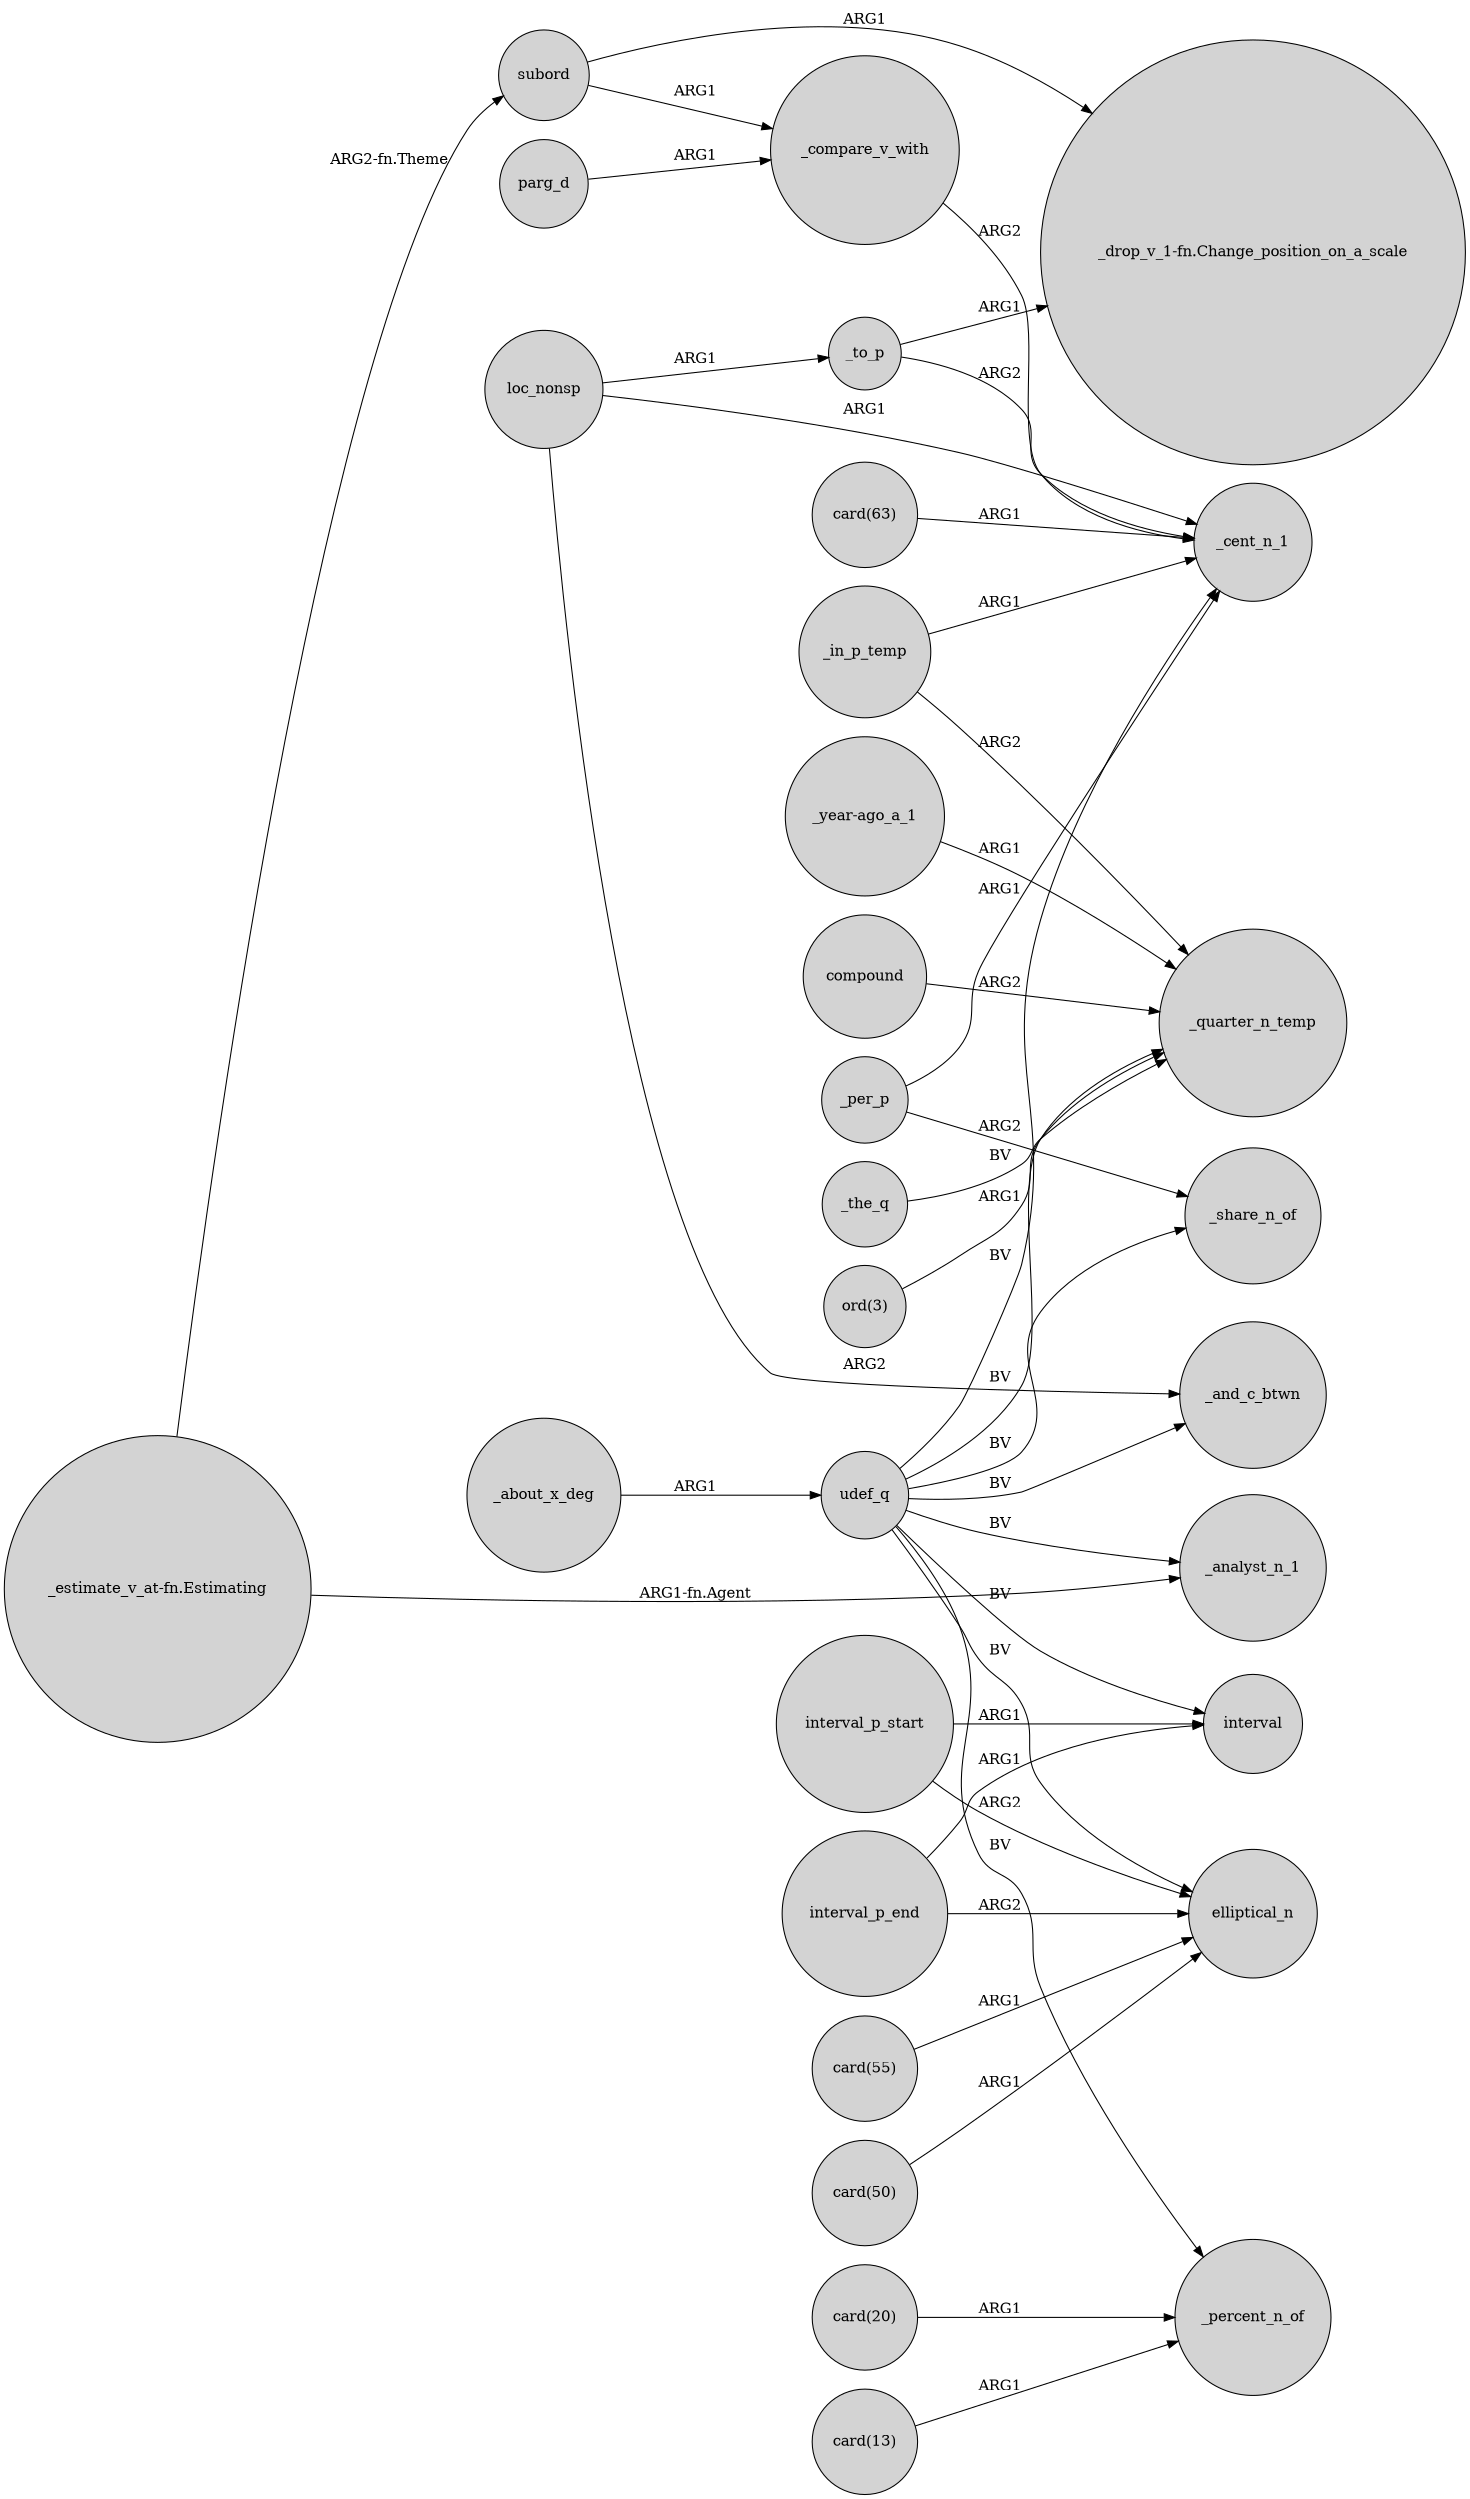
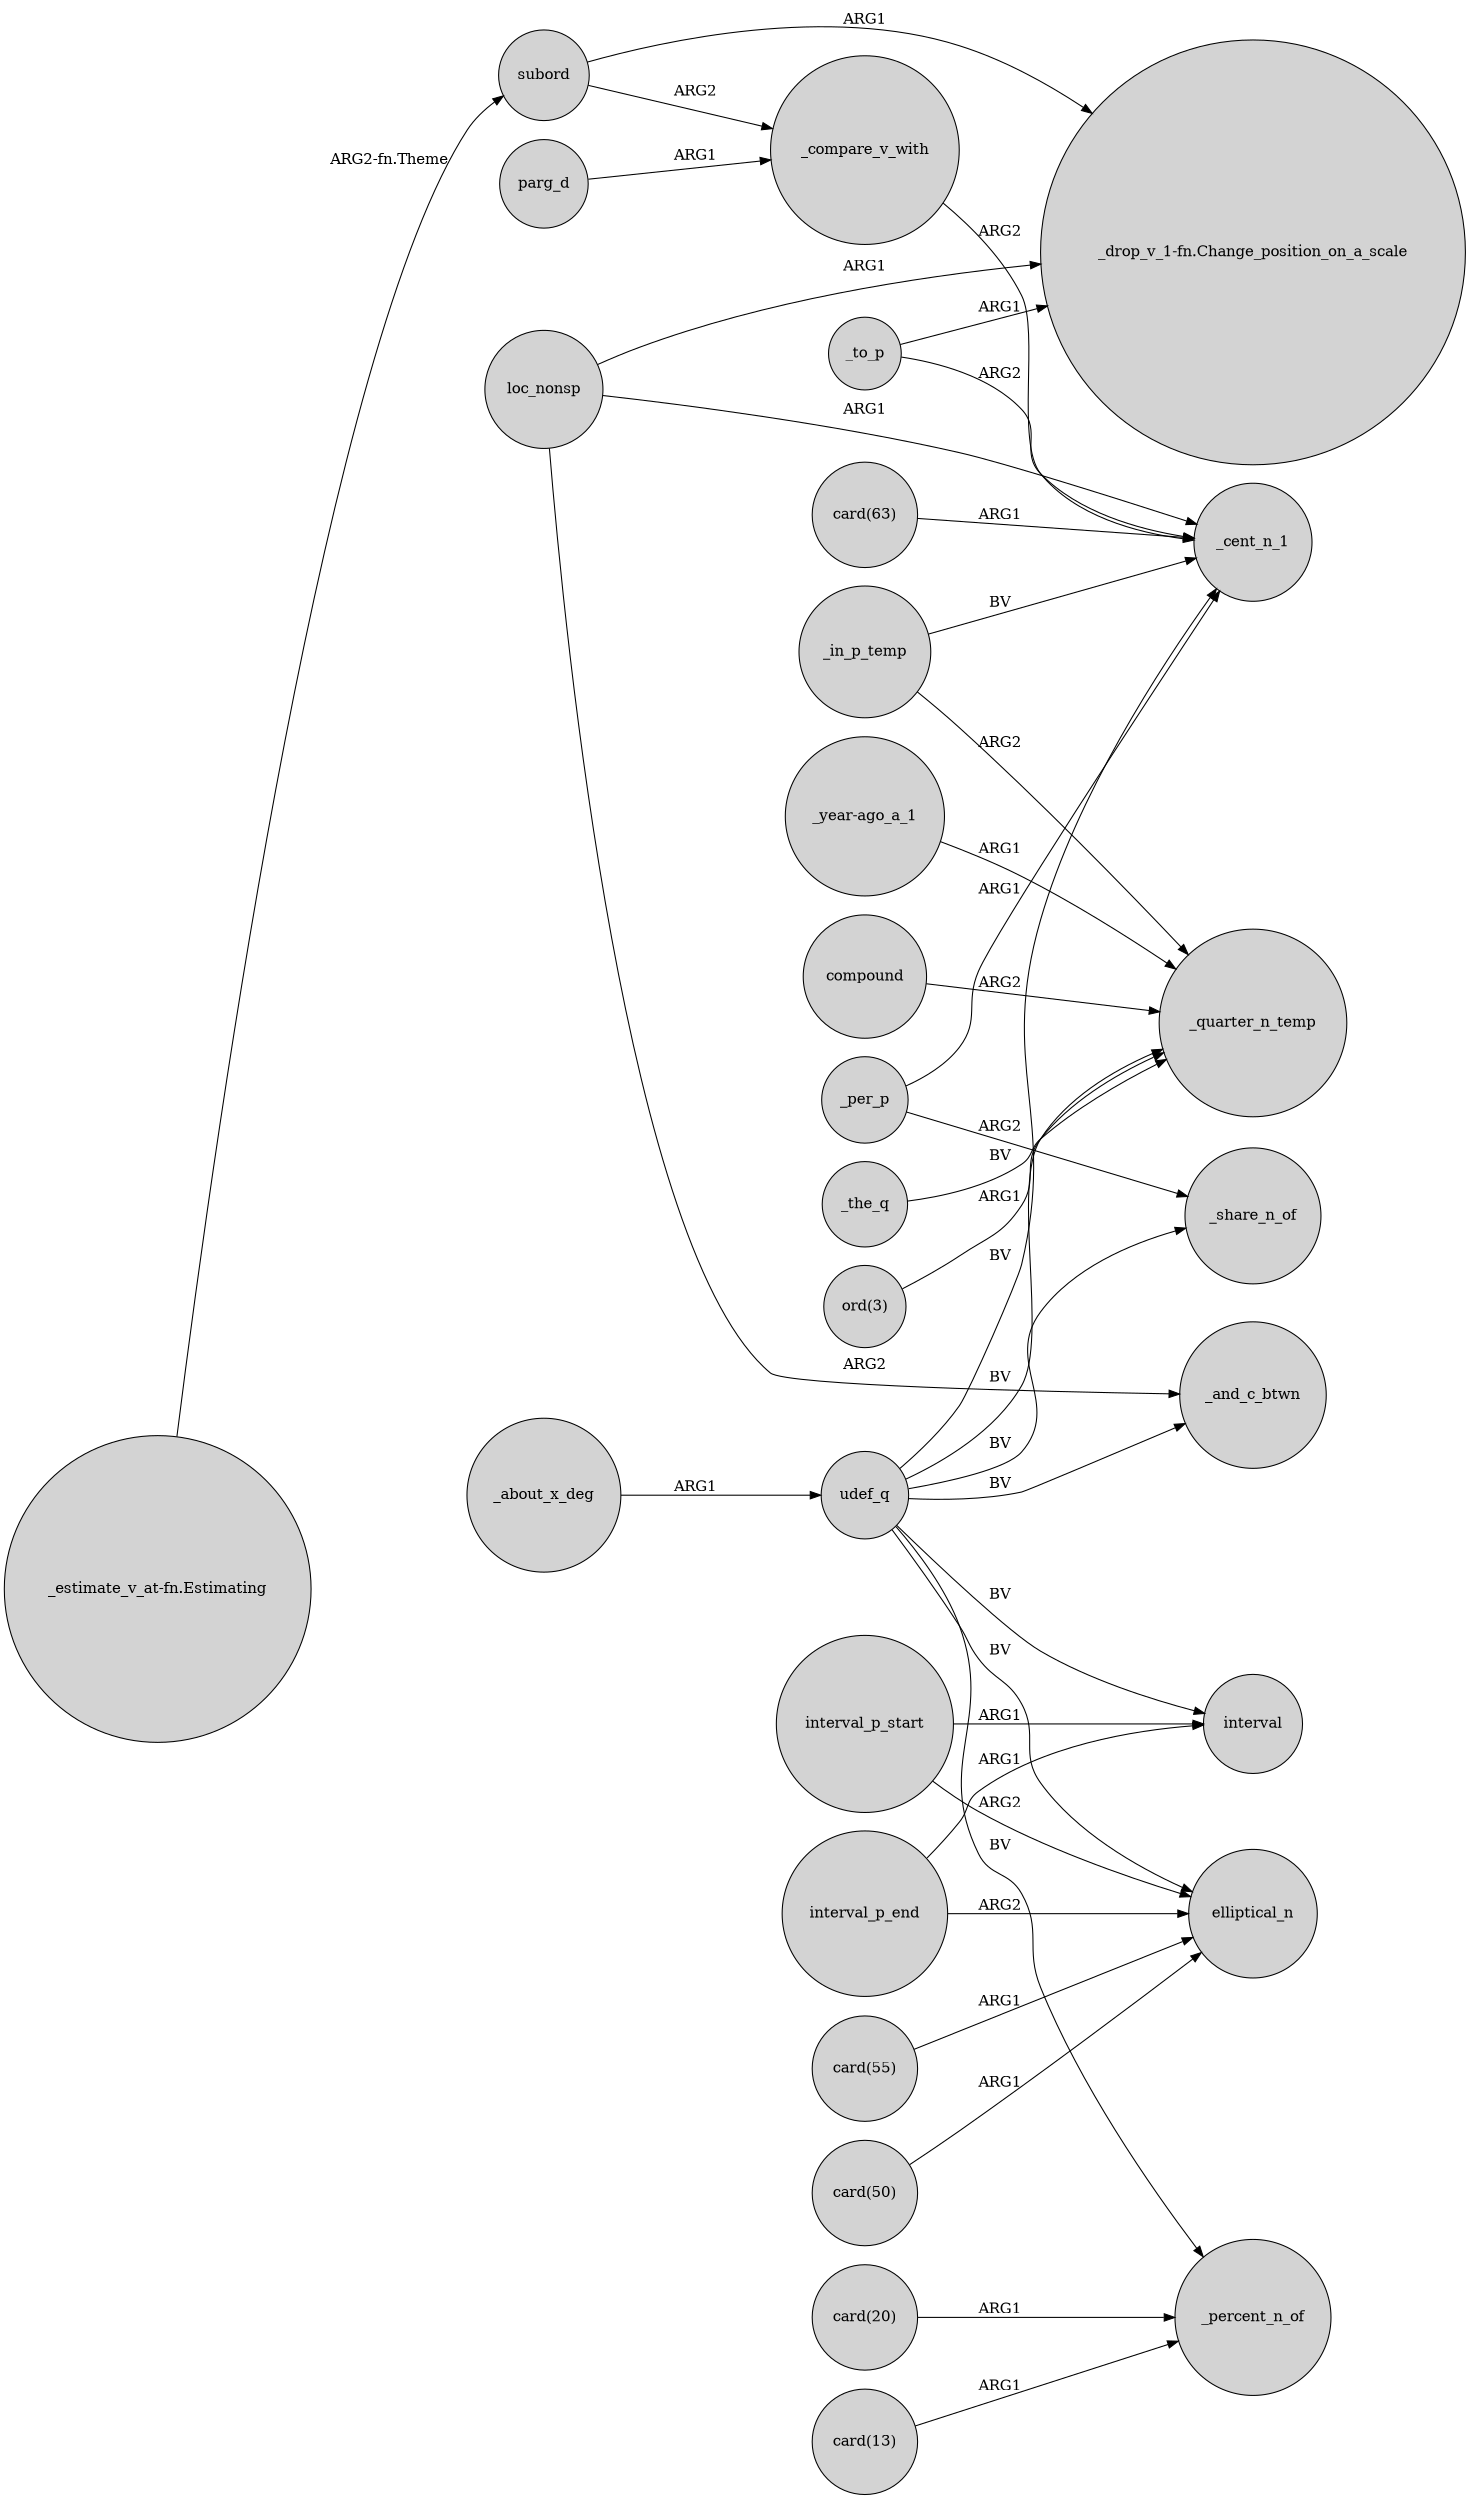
edge "subord" -> "_compare_v_with": label "ARG1" -> "ARG2"
edge "loc_nonsp" -> "_to_p": now "loc_nonsp" -> "_drop_v_1-fn.Change_position_on_a_scale"
edge "_in_p_temp" -> "_cent_n_1": label "ARG1" -> "BV"
node "_analyst_n_1": removed
